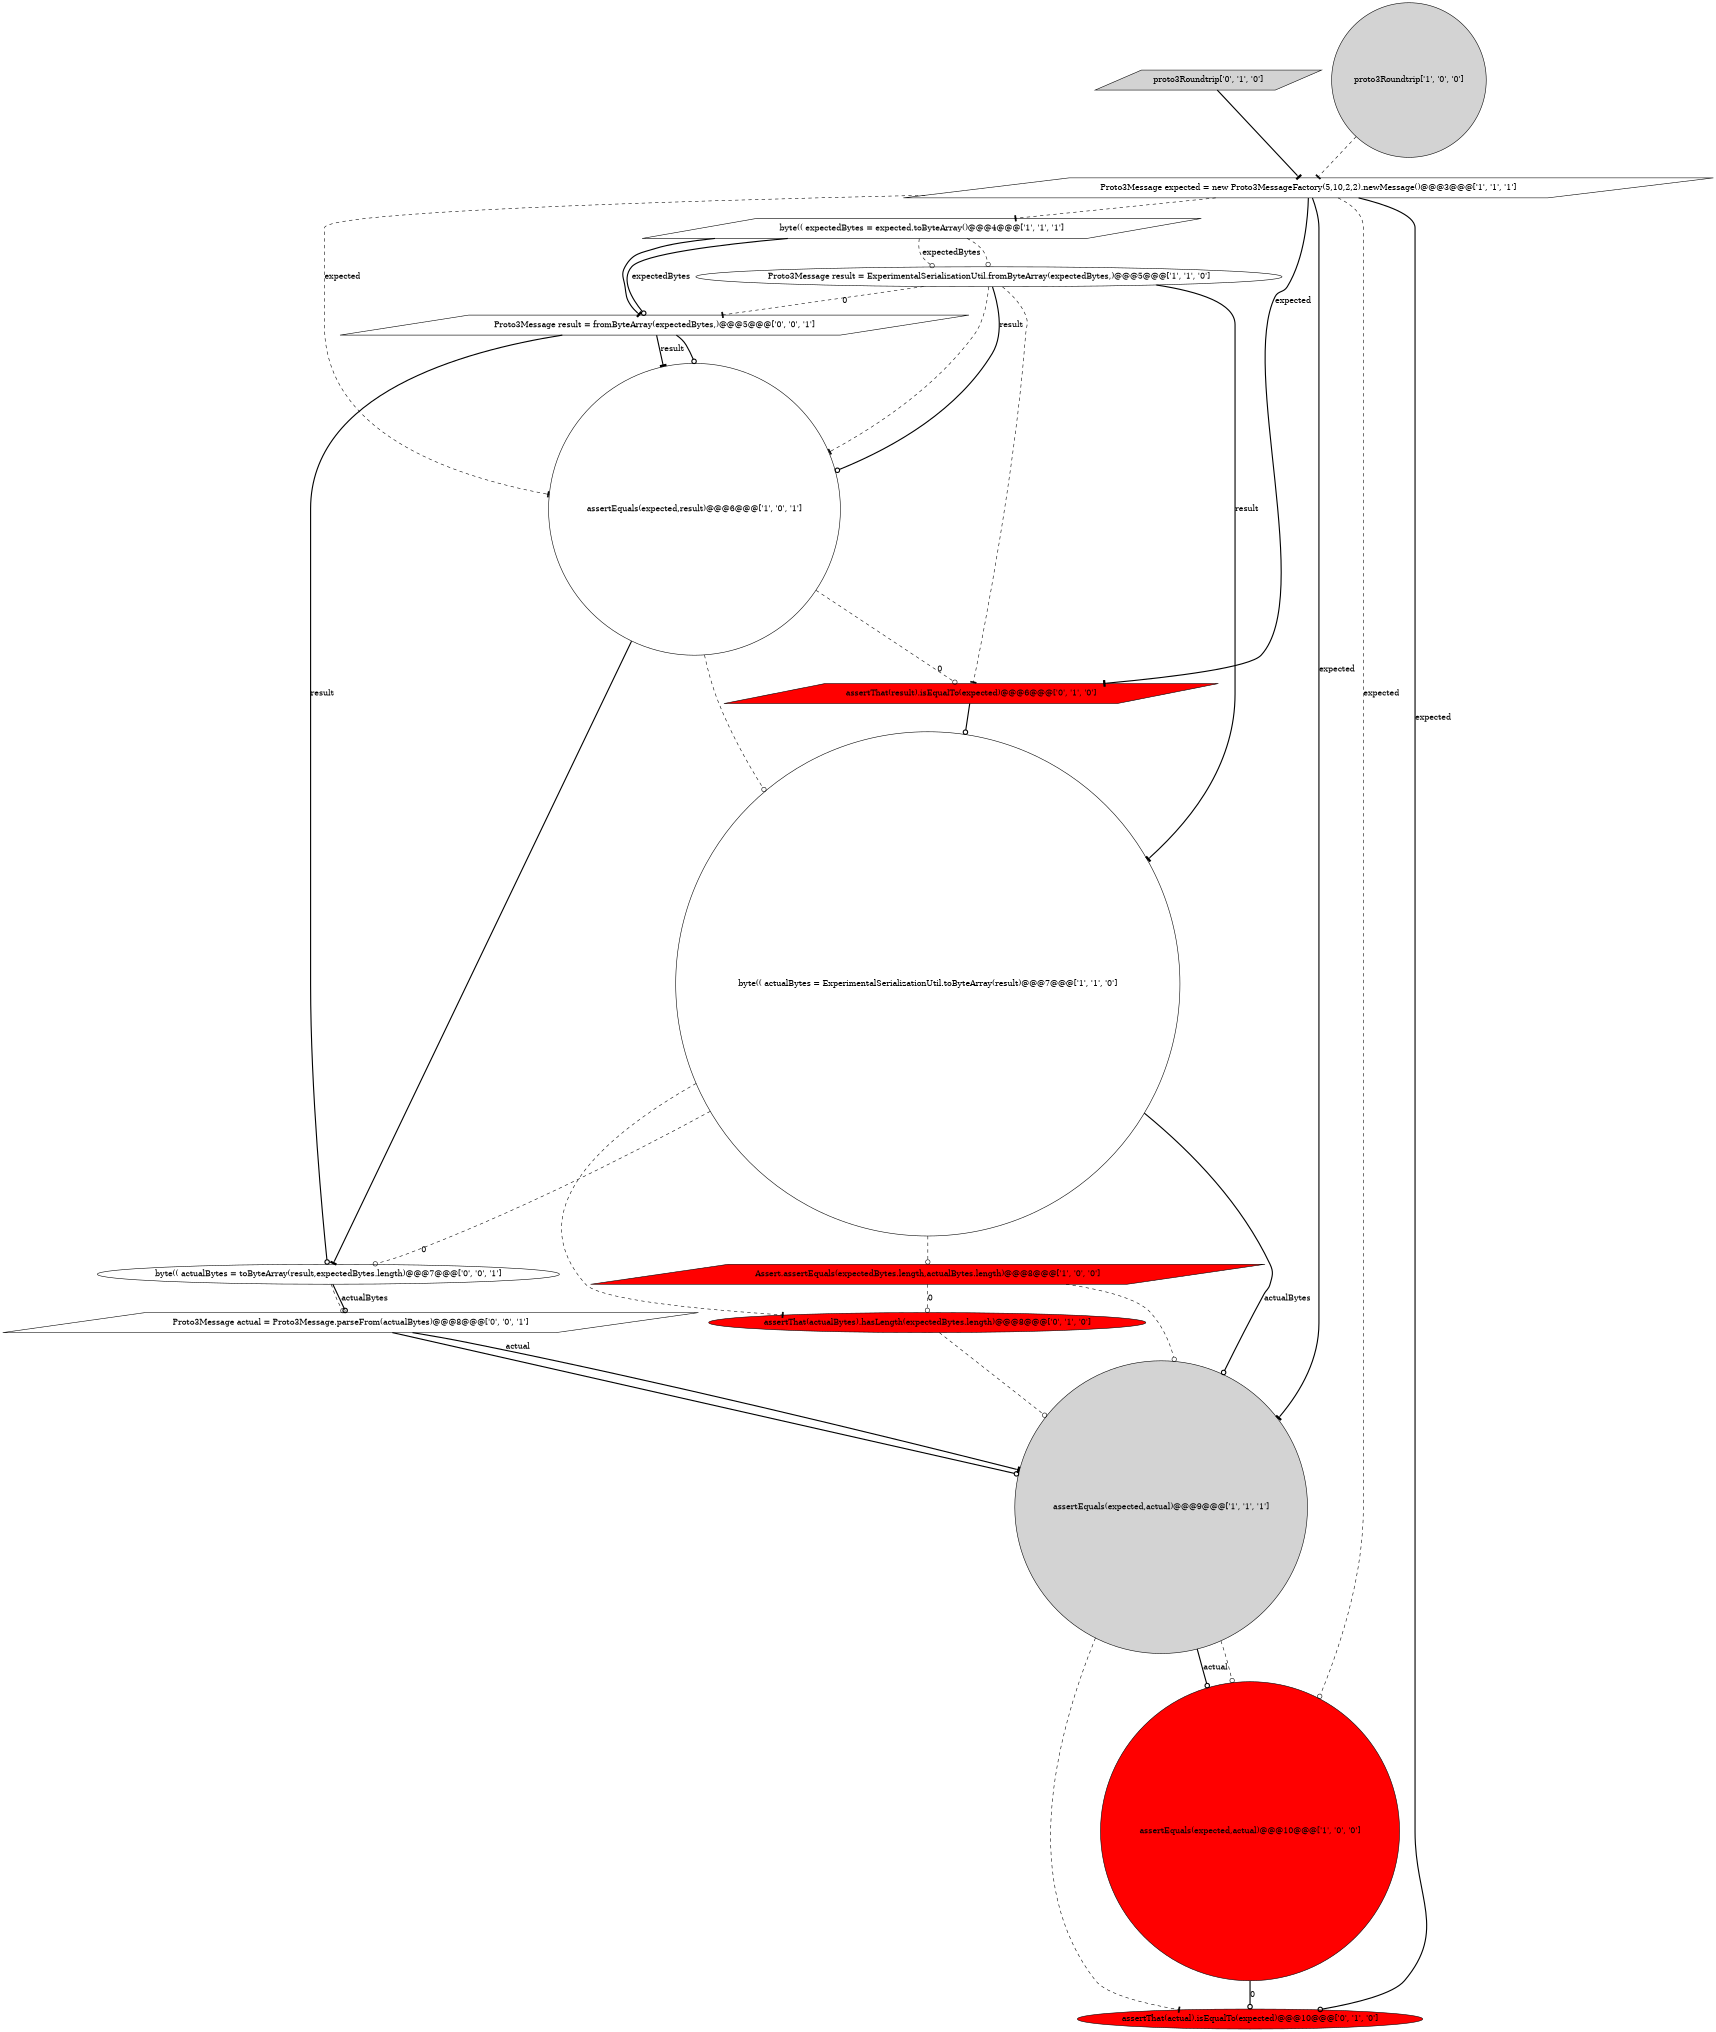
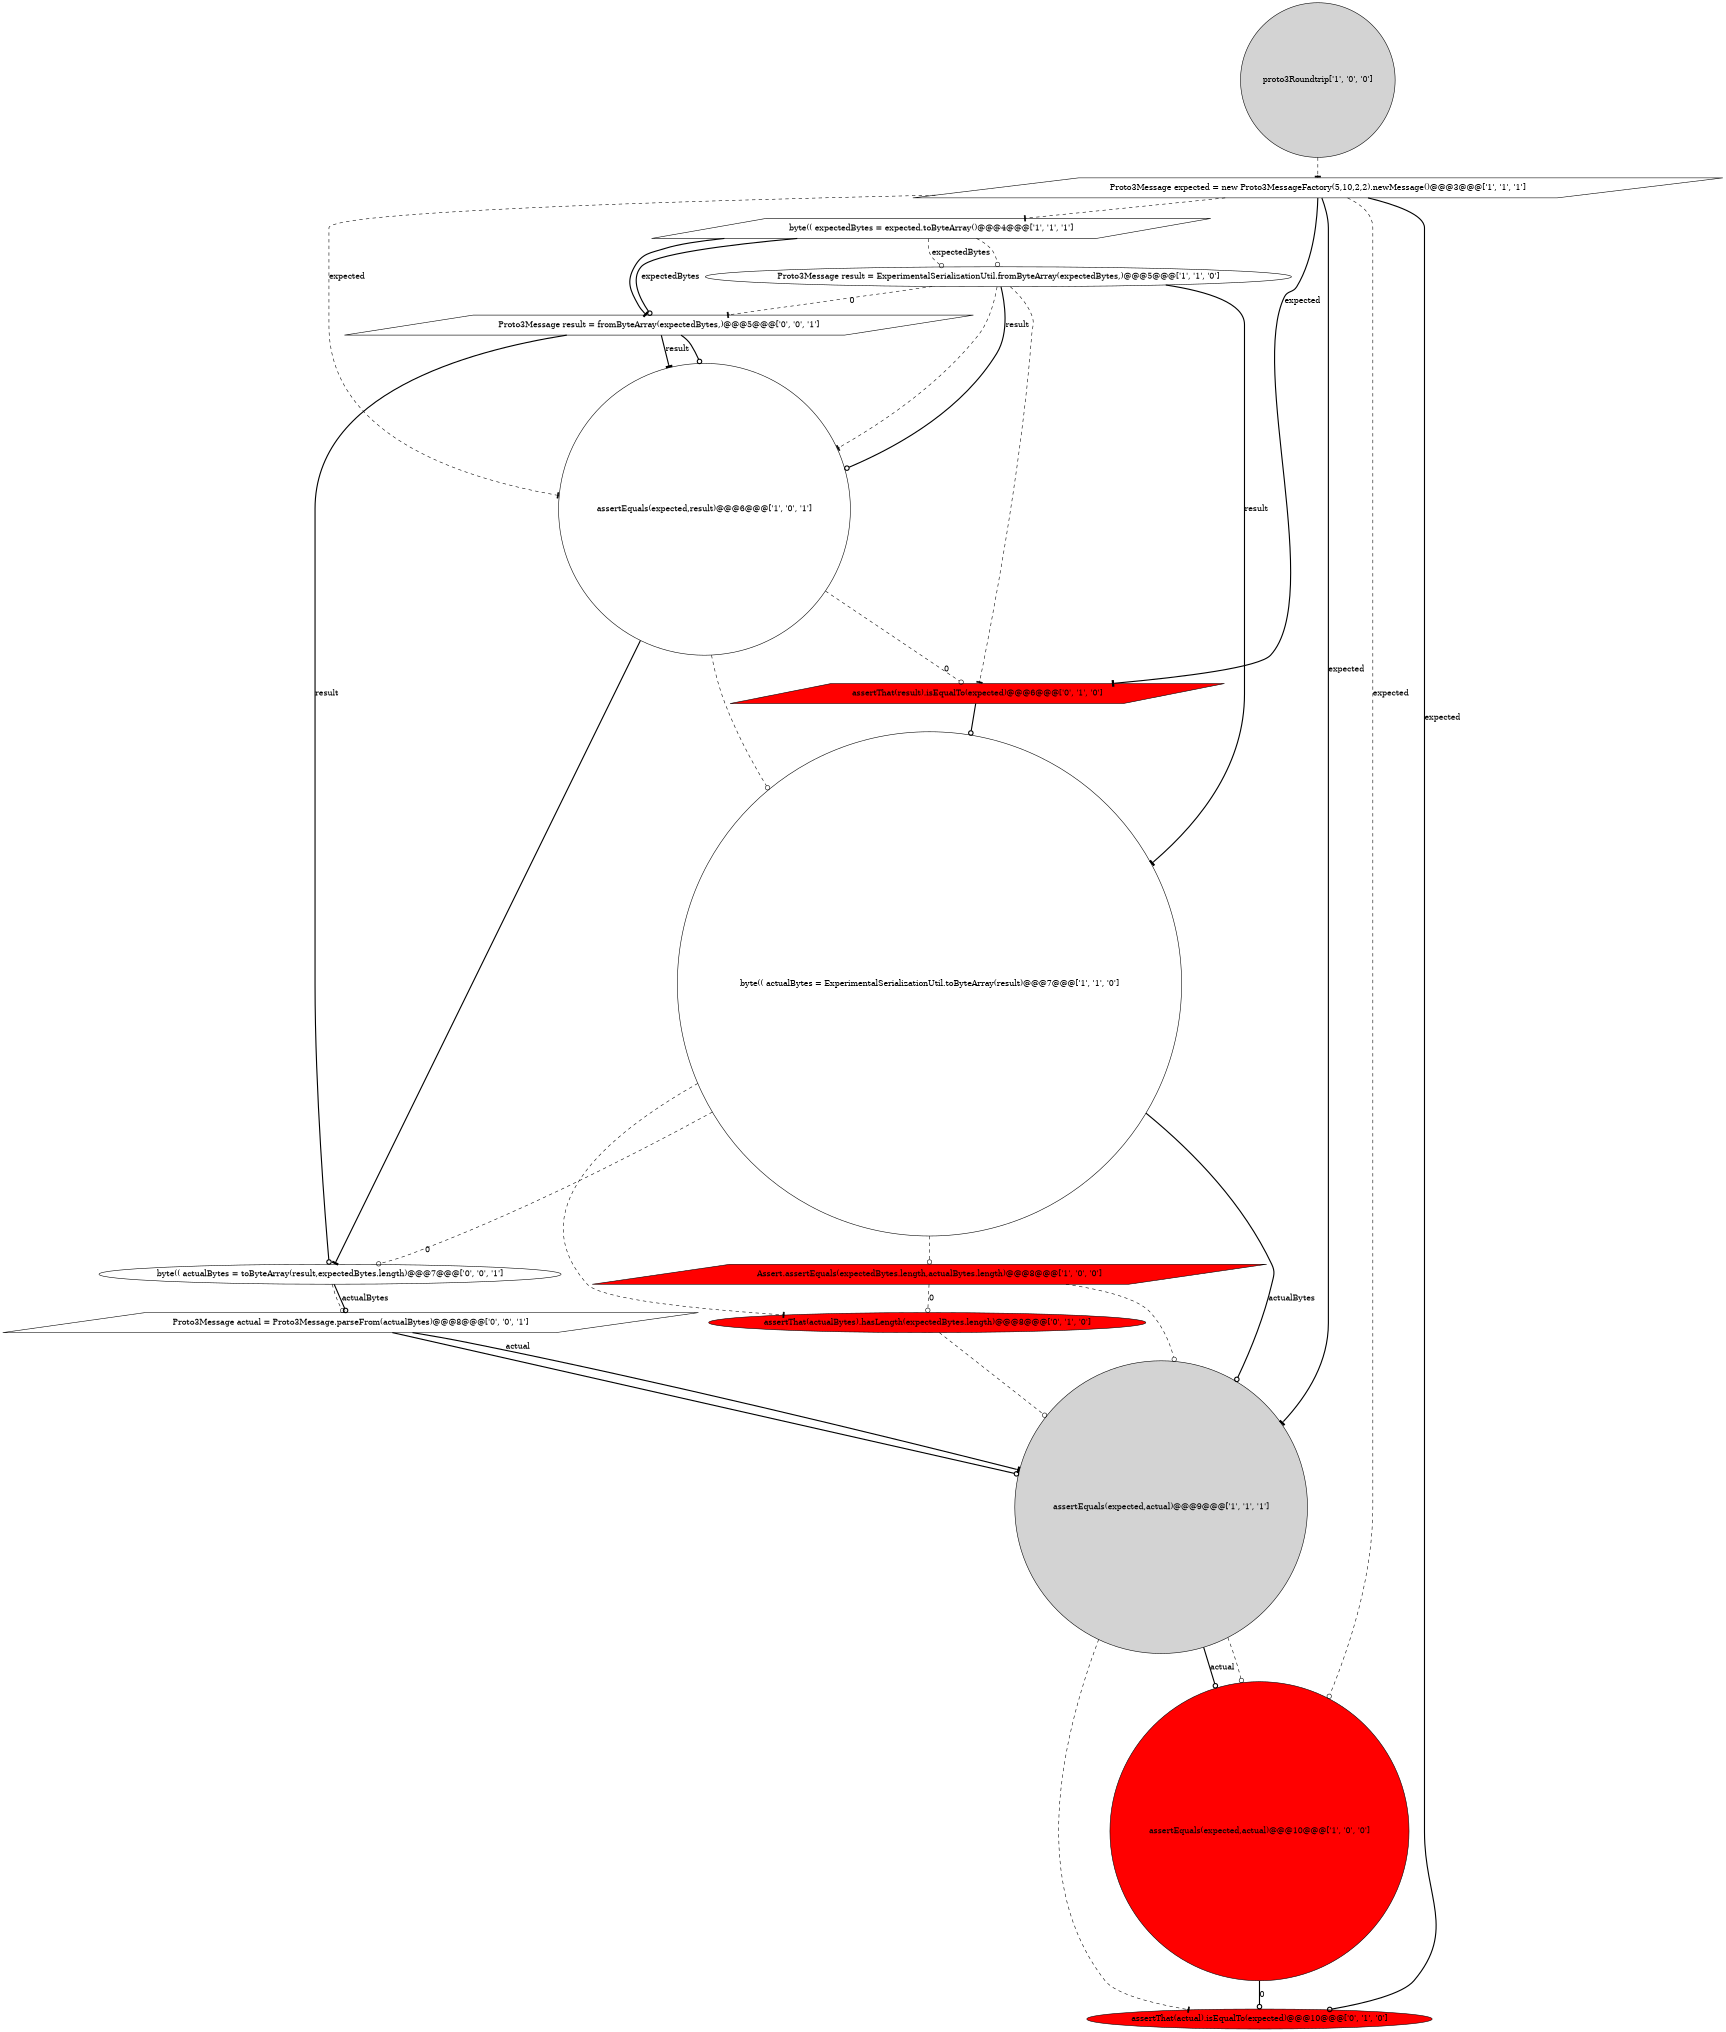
node "proto3Roundtrip['0', '1', '0']": removed
